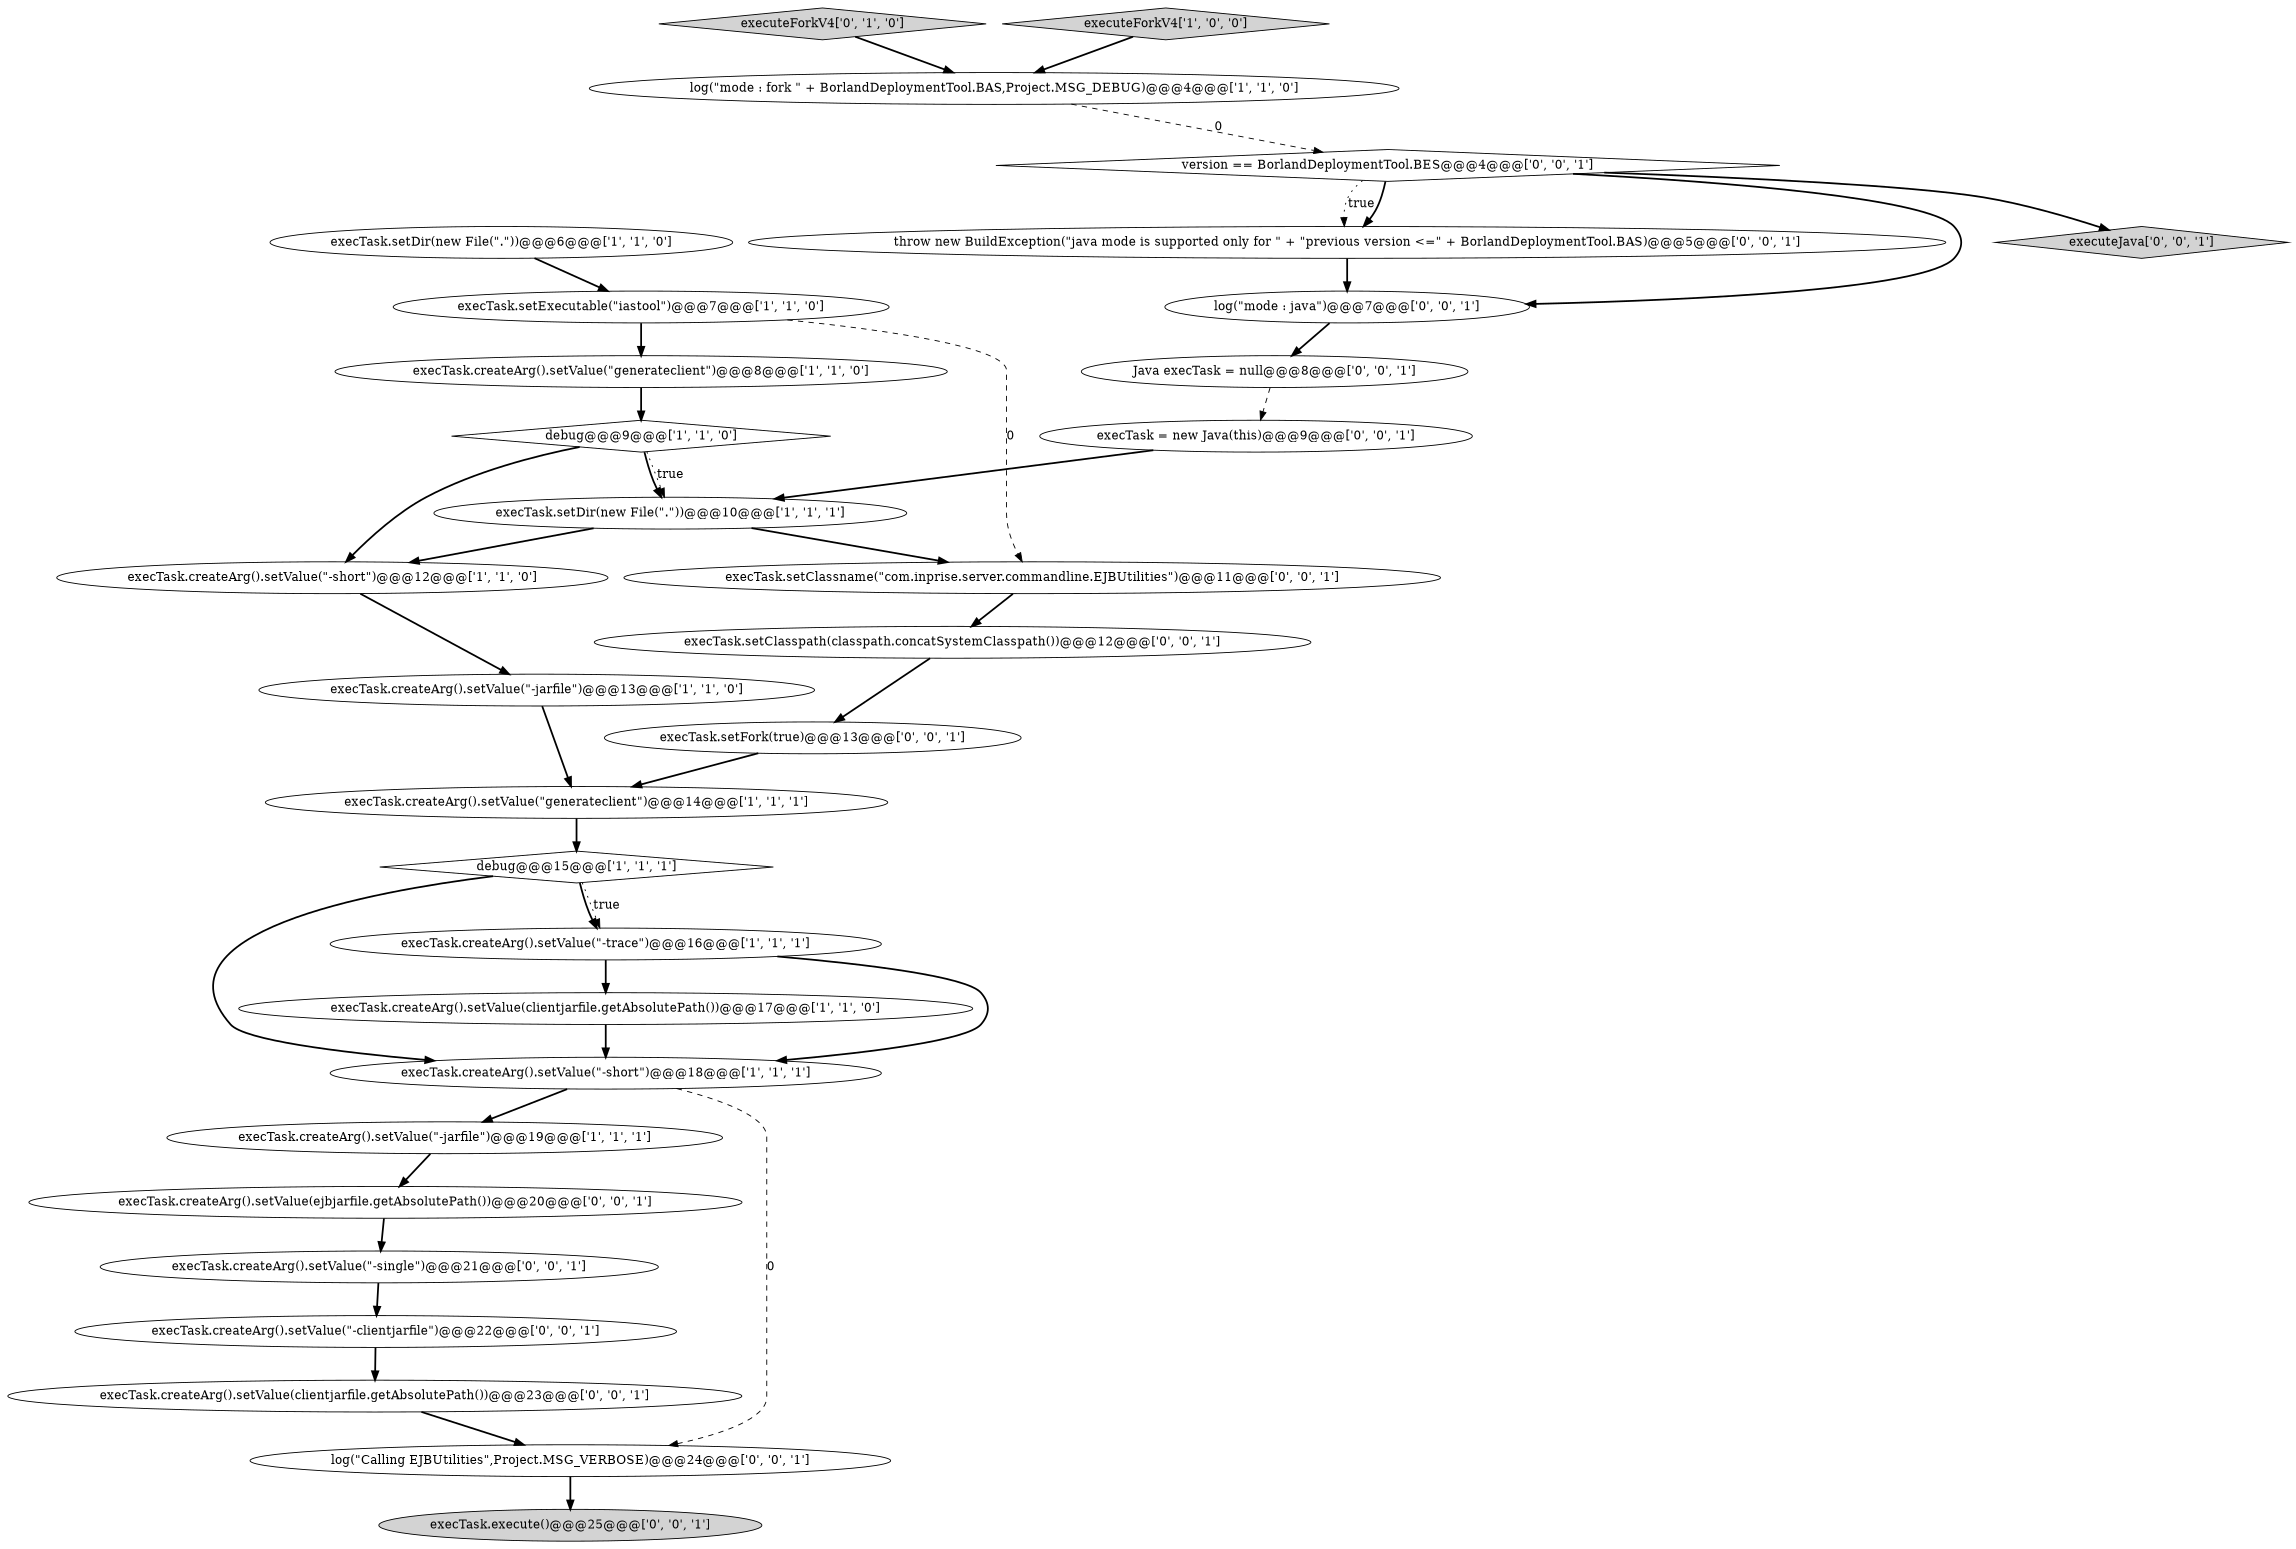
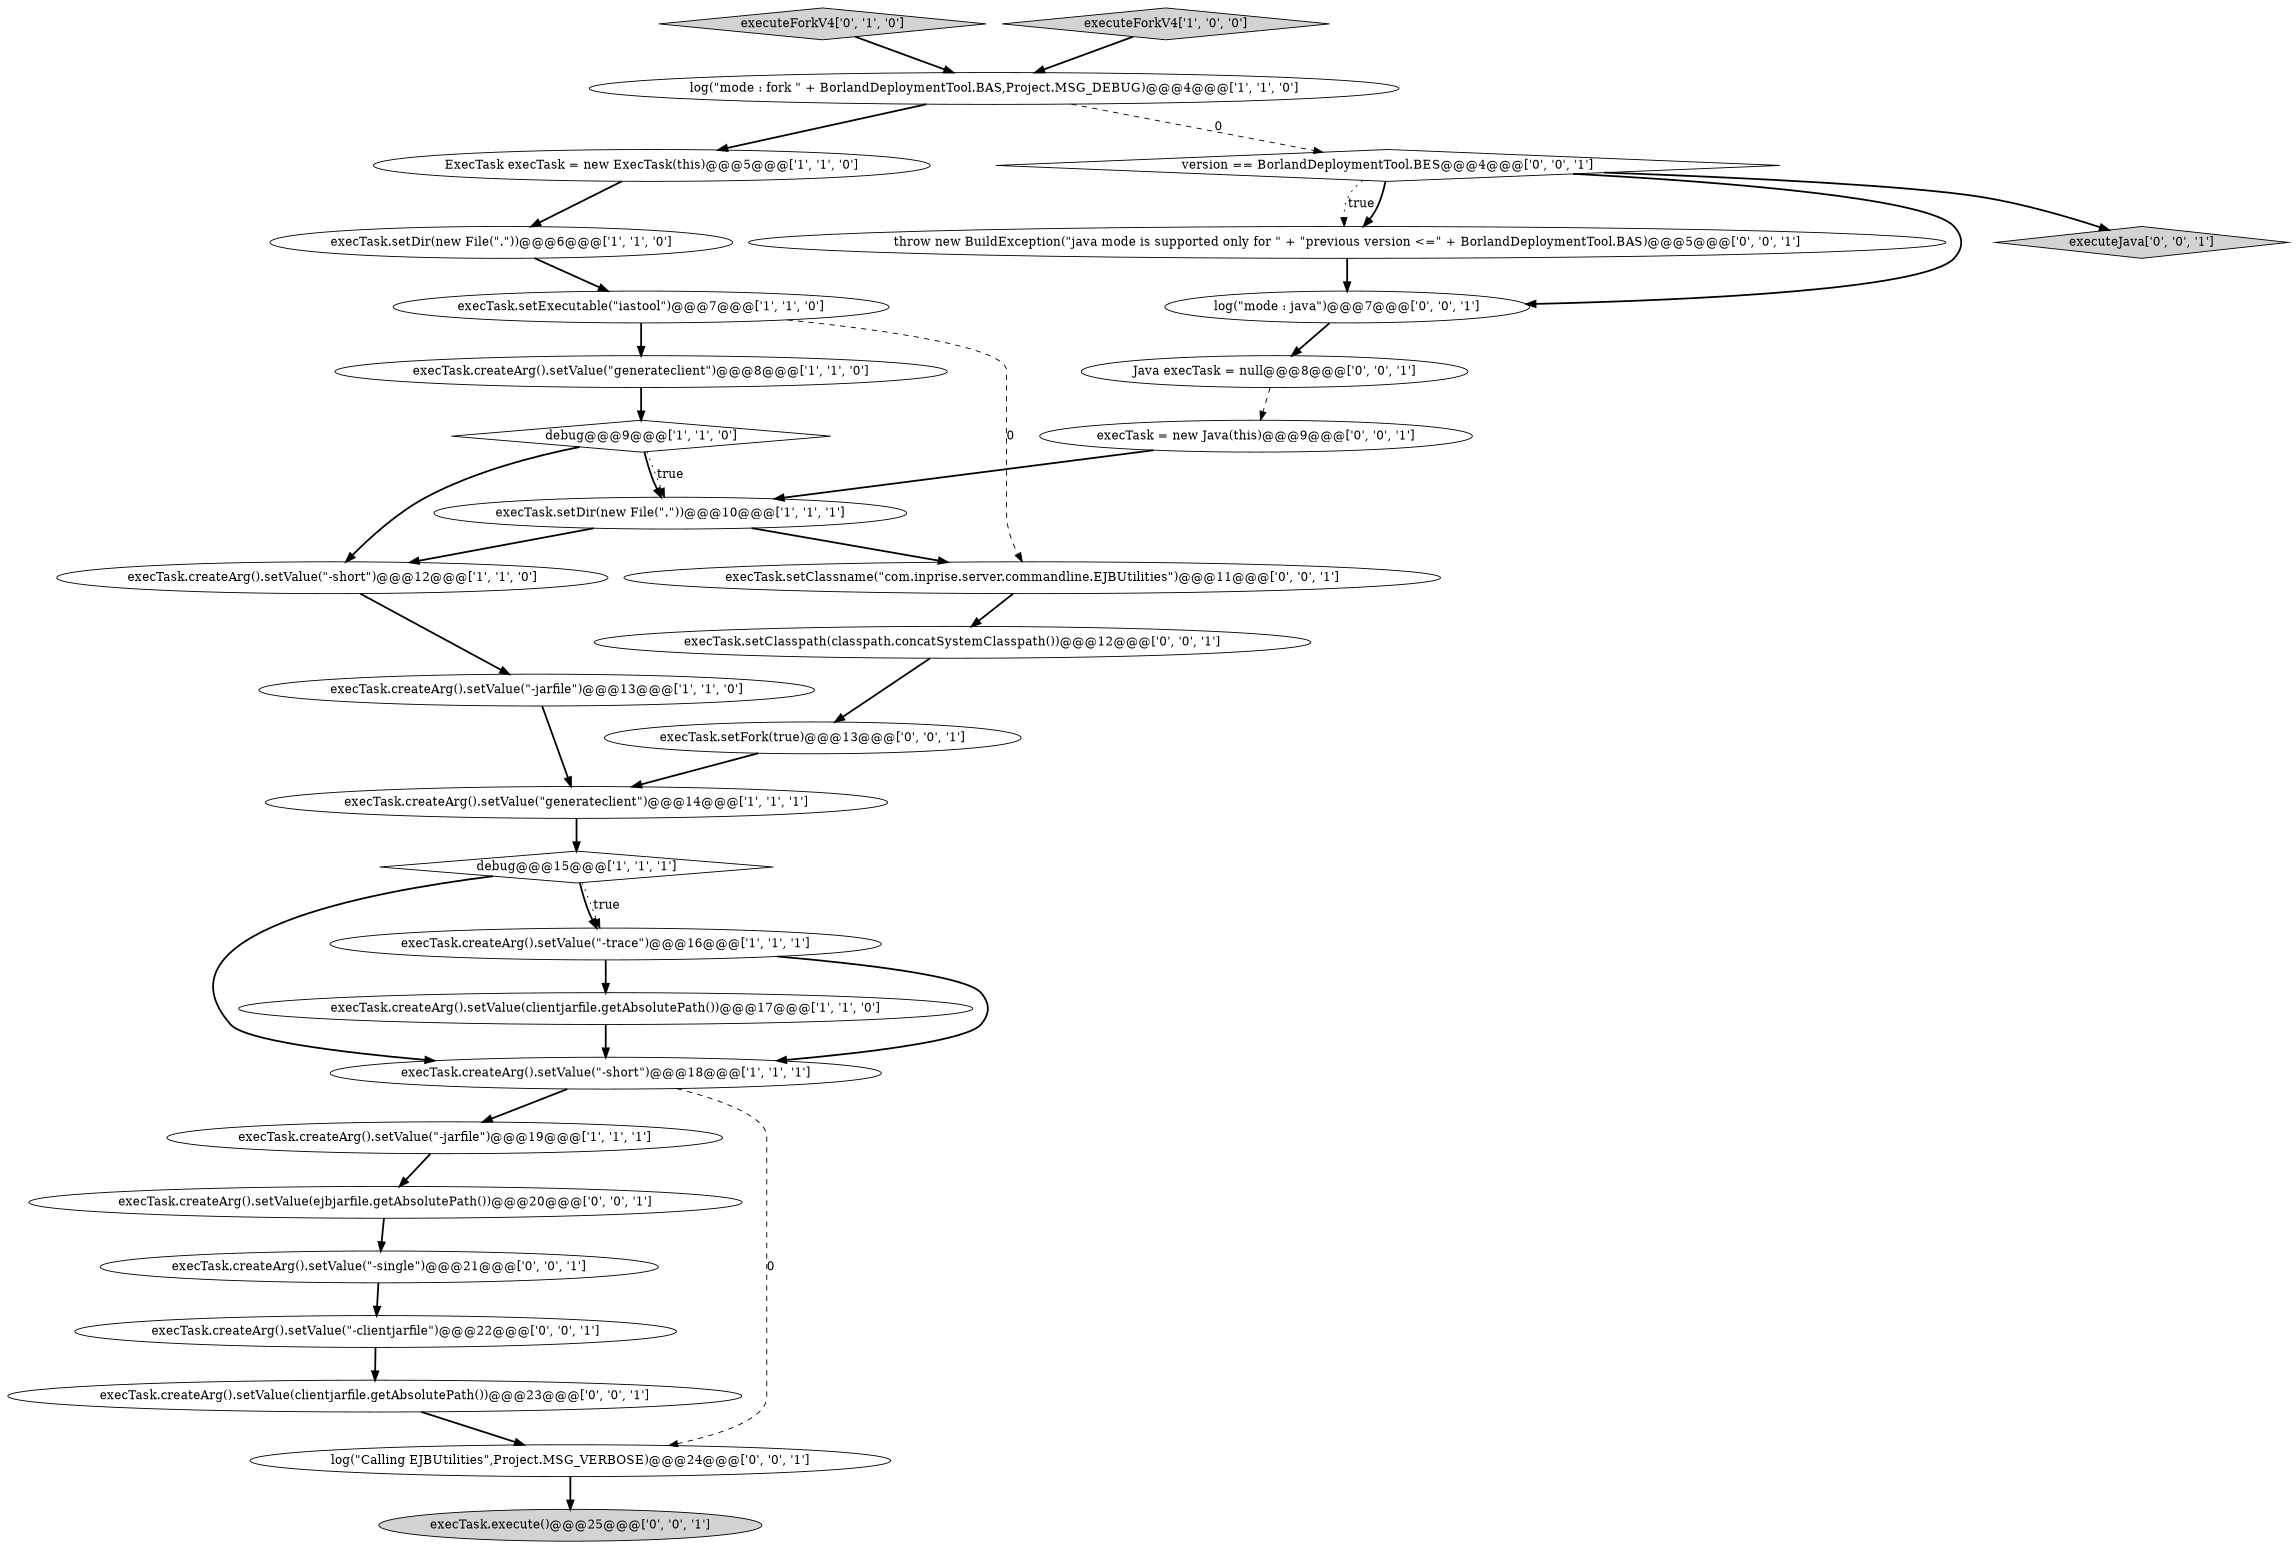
node "ExecTask execTask = new ExecTask(this)@@@5@@@['1', '1', '0']": added
